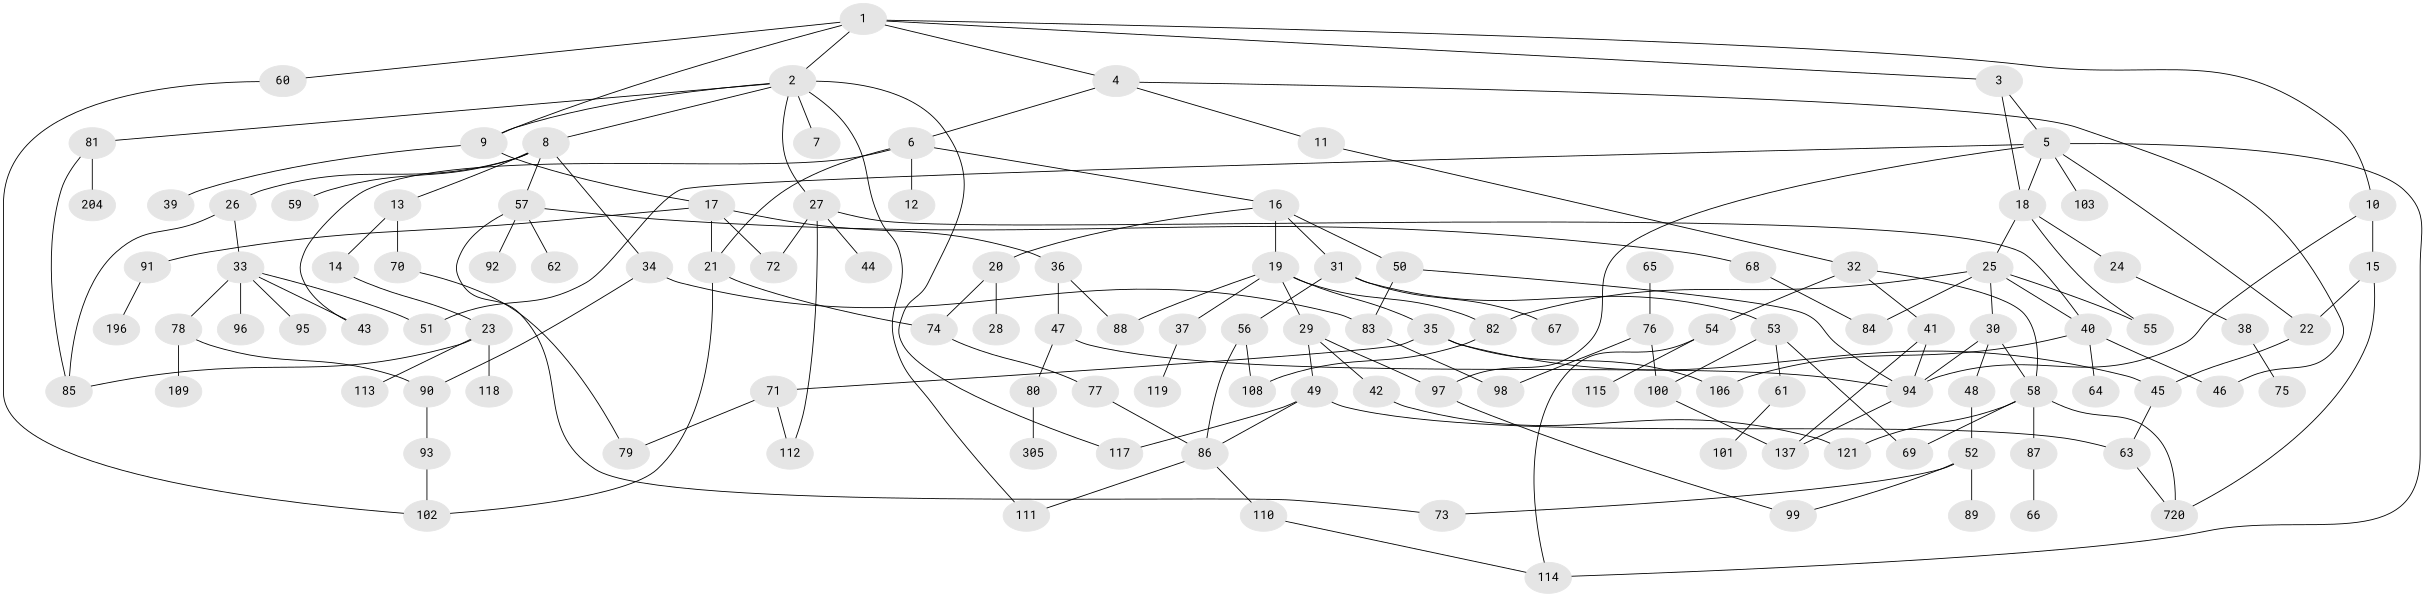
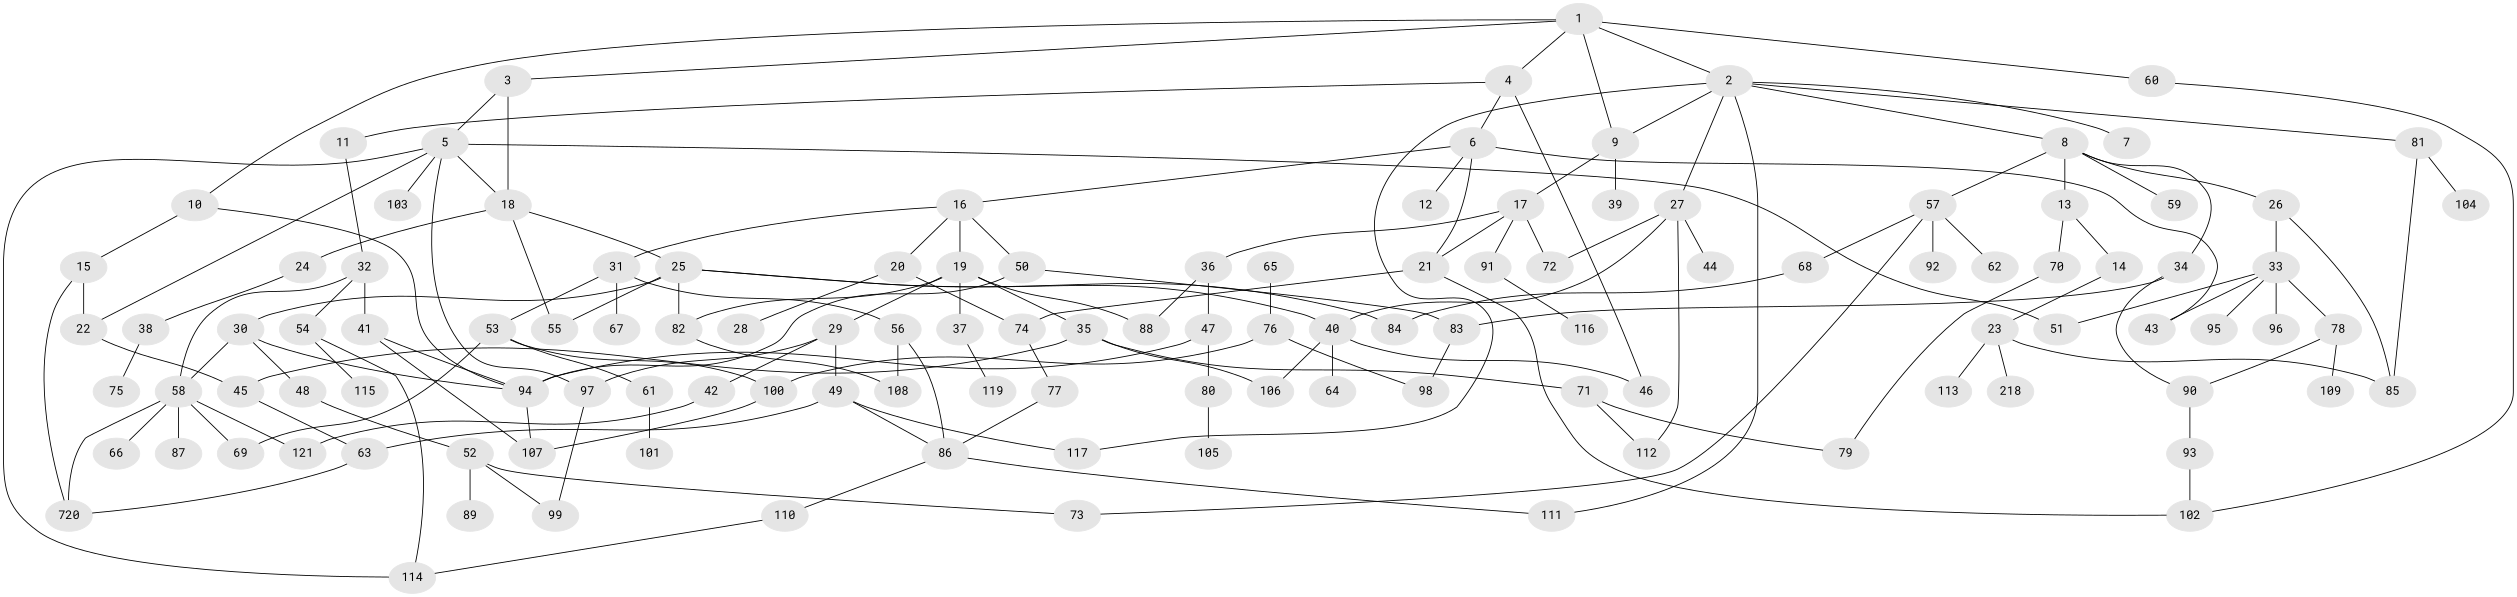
node "204": label "204" -> "104"
node "196": label "196" -> "116"
node "118": label "118" -> "218"
node "305": label "305" -> "105"
node "137": label "137" -> "107"
edge "87" -- "66": now "58" -- "66"
